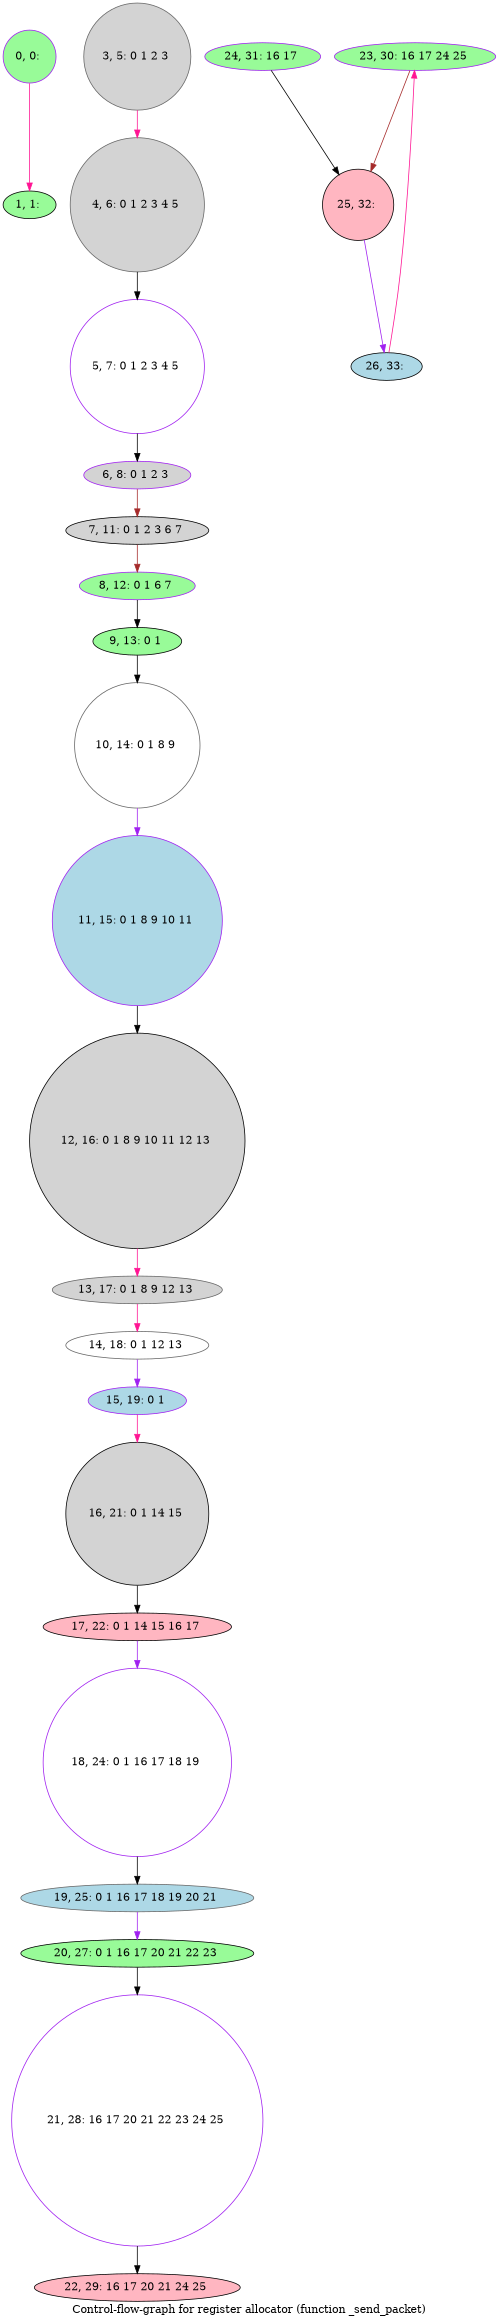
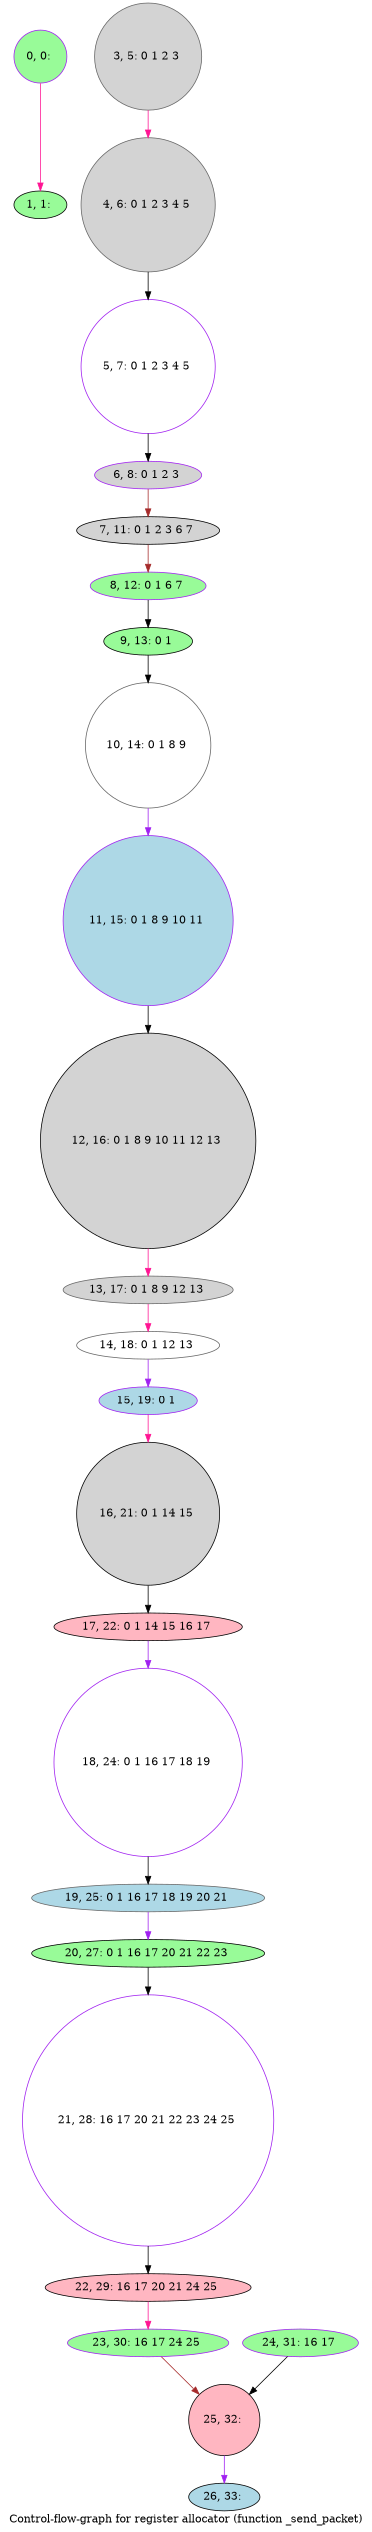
edge "26, 33:" -> "23, 30: 16 17 24 25": now "22, 29: 16 17 20 21 24 25" -> "23, 30: 16 17 24 25"
